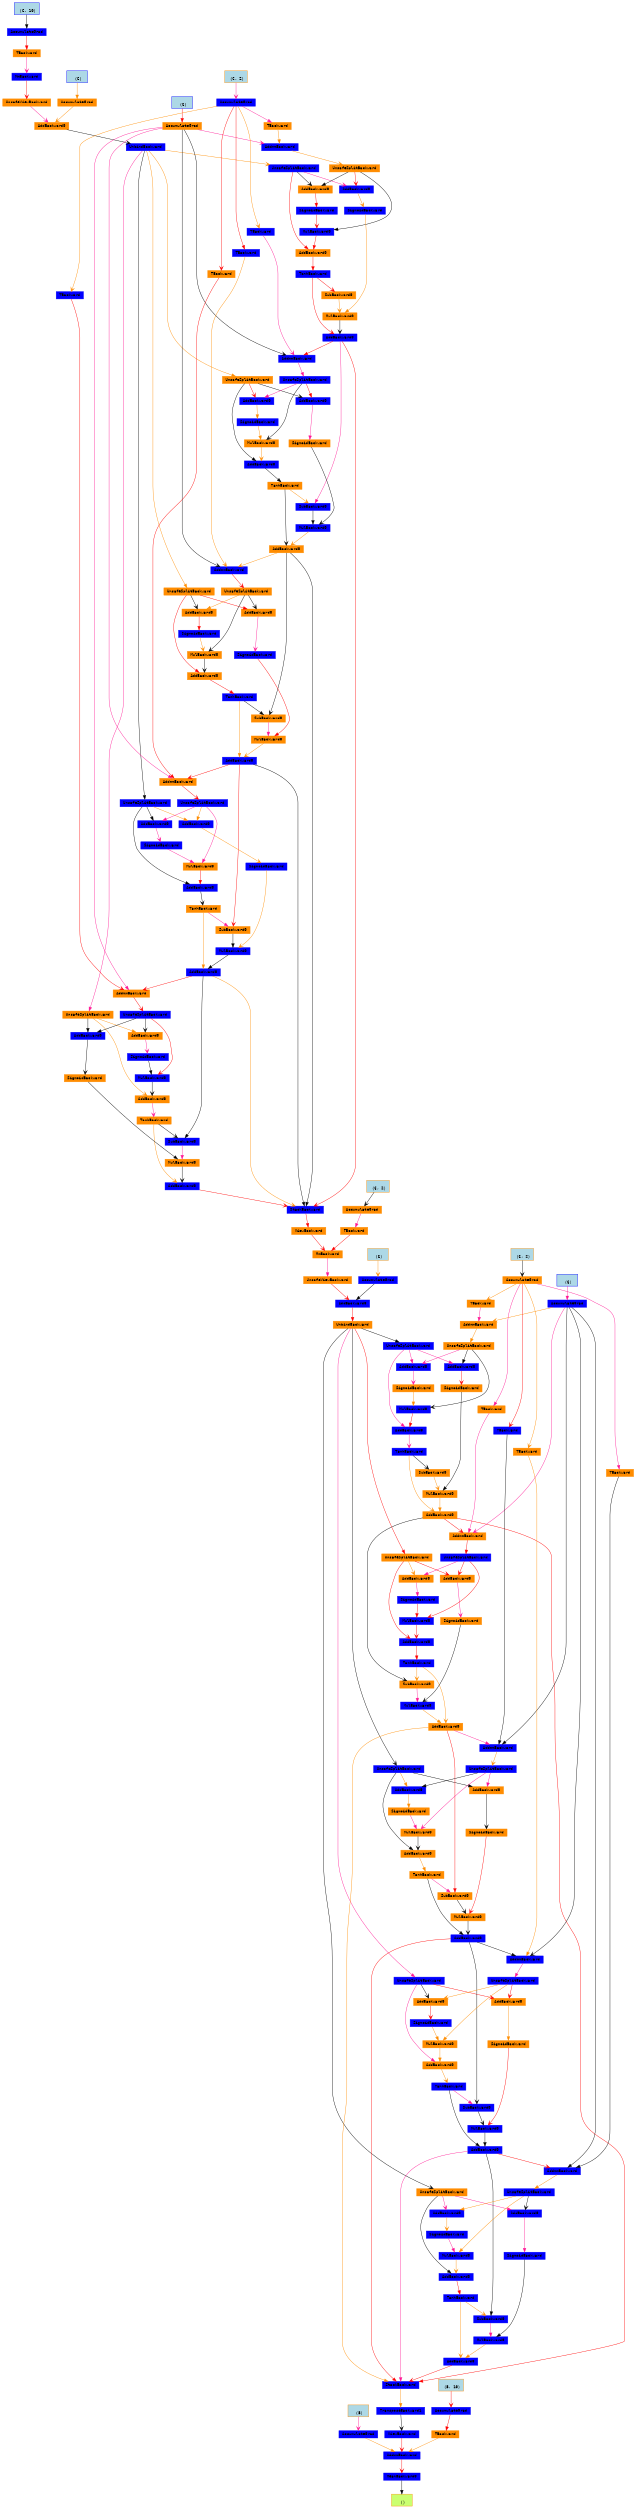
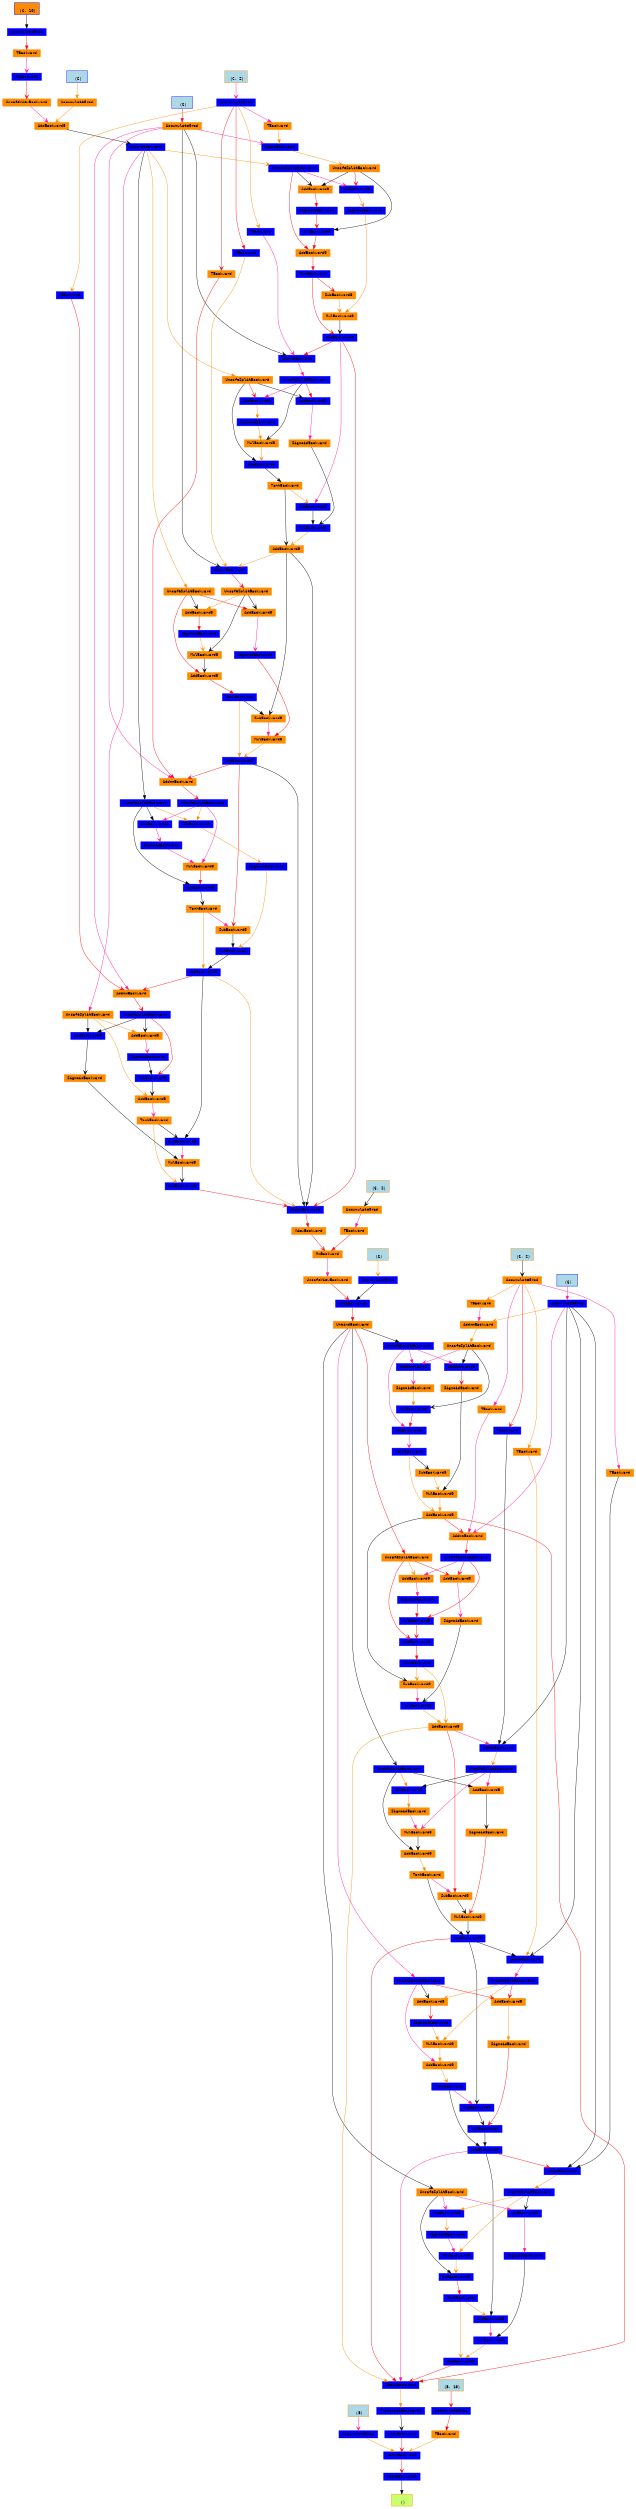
node "(6, 10)": fillcolor lightblue -> darkorange
